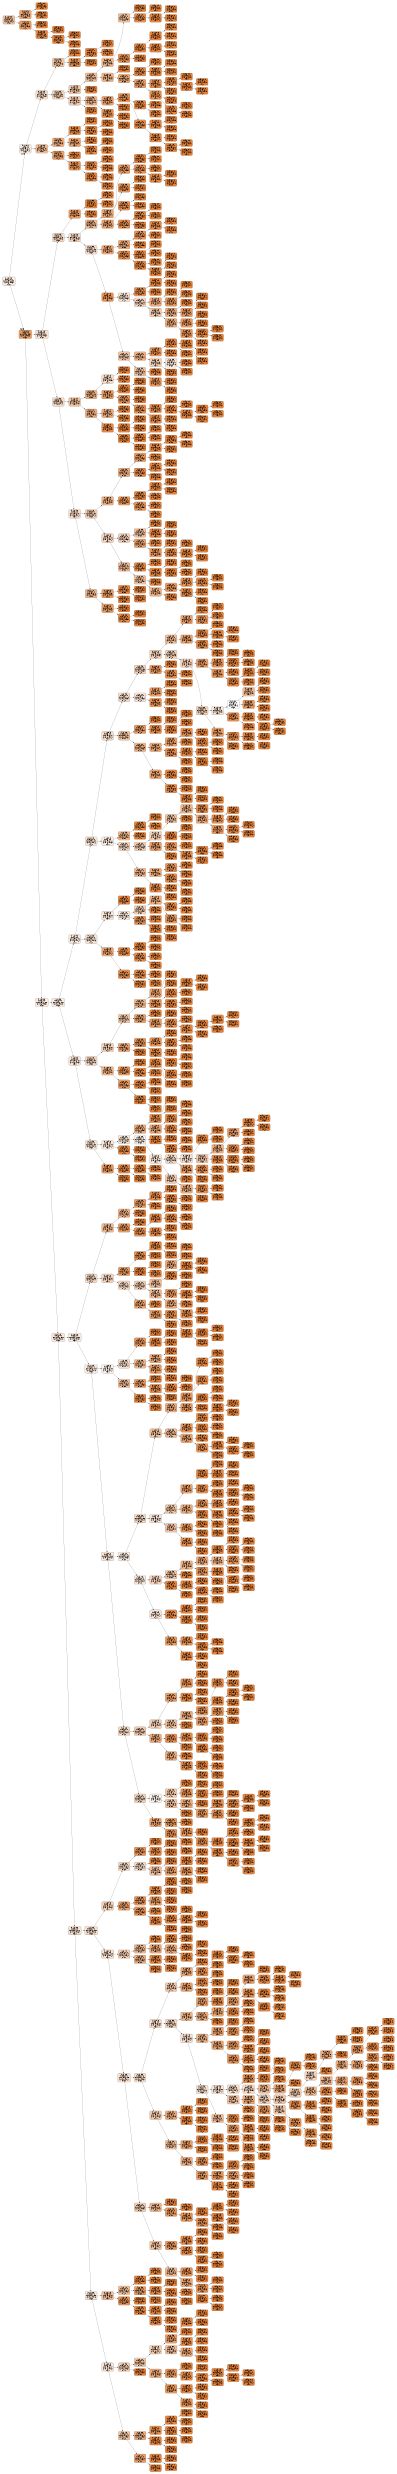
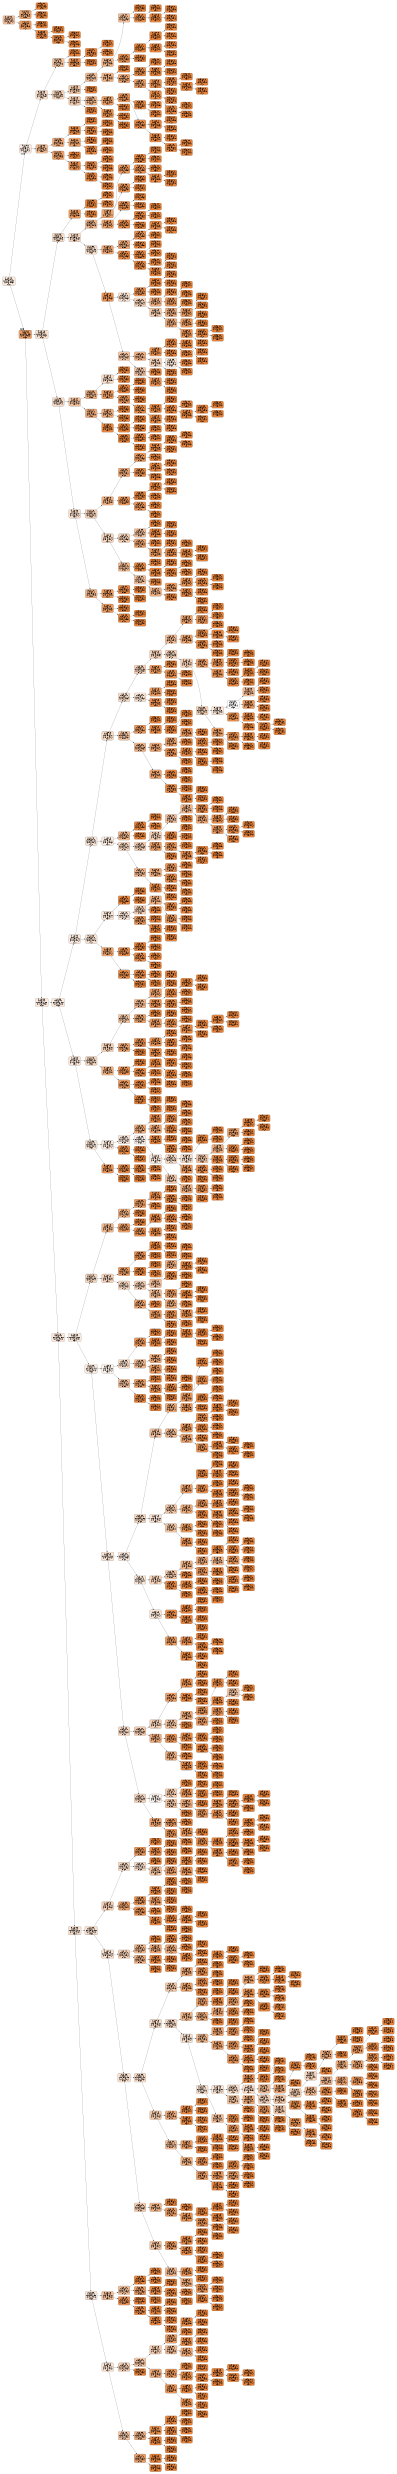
node "7 <= 0.5 mse = 0.0 samples = 7 value = [[0.7] [0.7]]": label "7 <= 0.5 mse = 0.0 samples = 7 value = [[0.7] [0.7]]" -> "7 <= 0.5 mse = 0.0 value = 7 value = [[0.7] [0.7]]"
node "6 <= 7.5 mse = 0.0 samples = 2 value = [[0.7] [0.9]]": fillcolor #e5823a -> #f3c3a0
